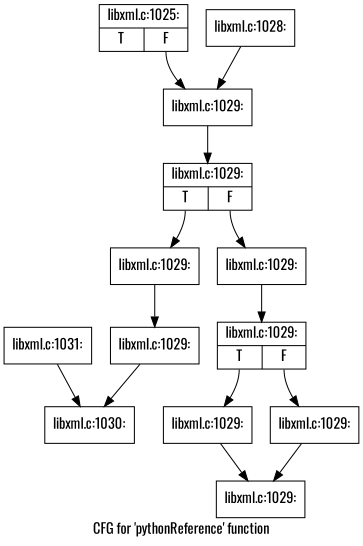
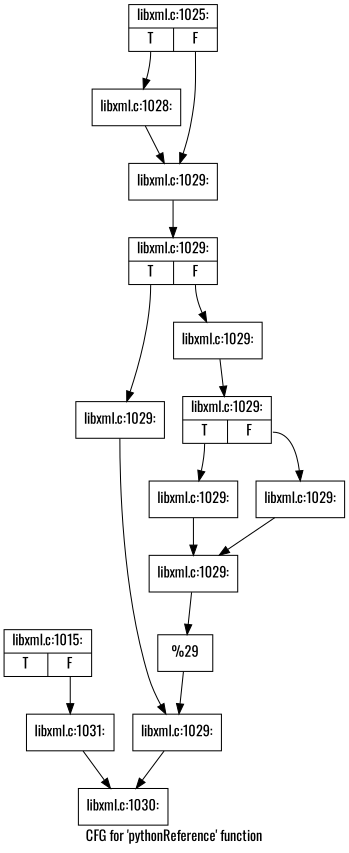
edge "libxml.c:1025:" -> "libxml.c:1028:": added
node "libxml.c:1015:": added
node "%29": added
